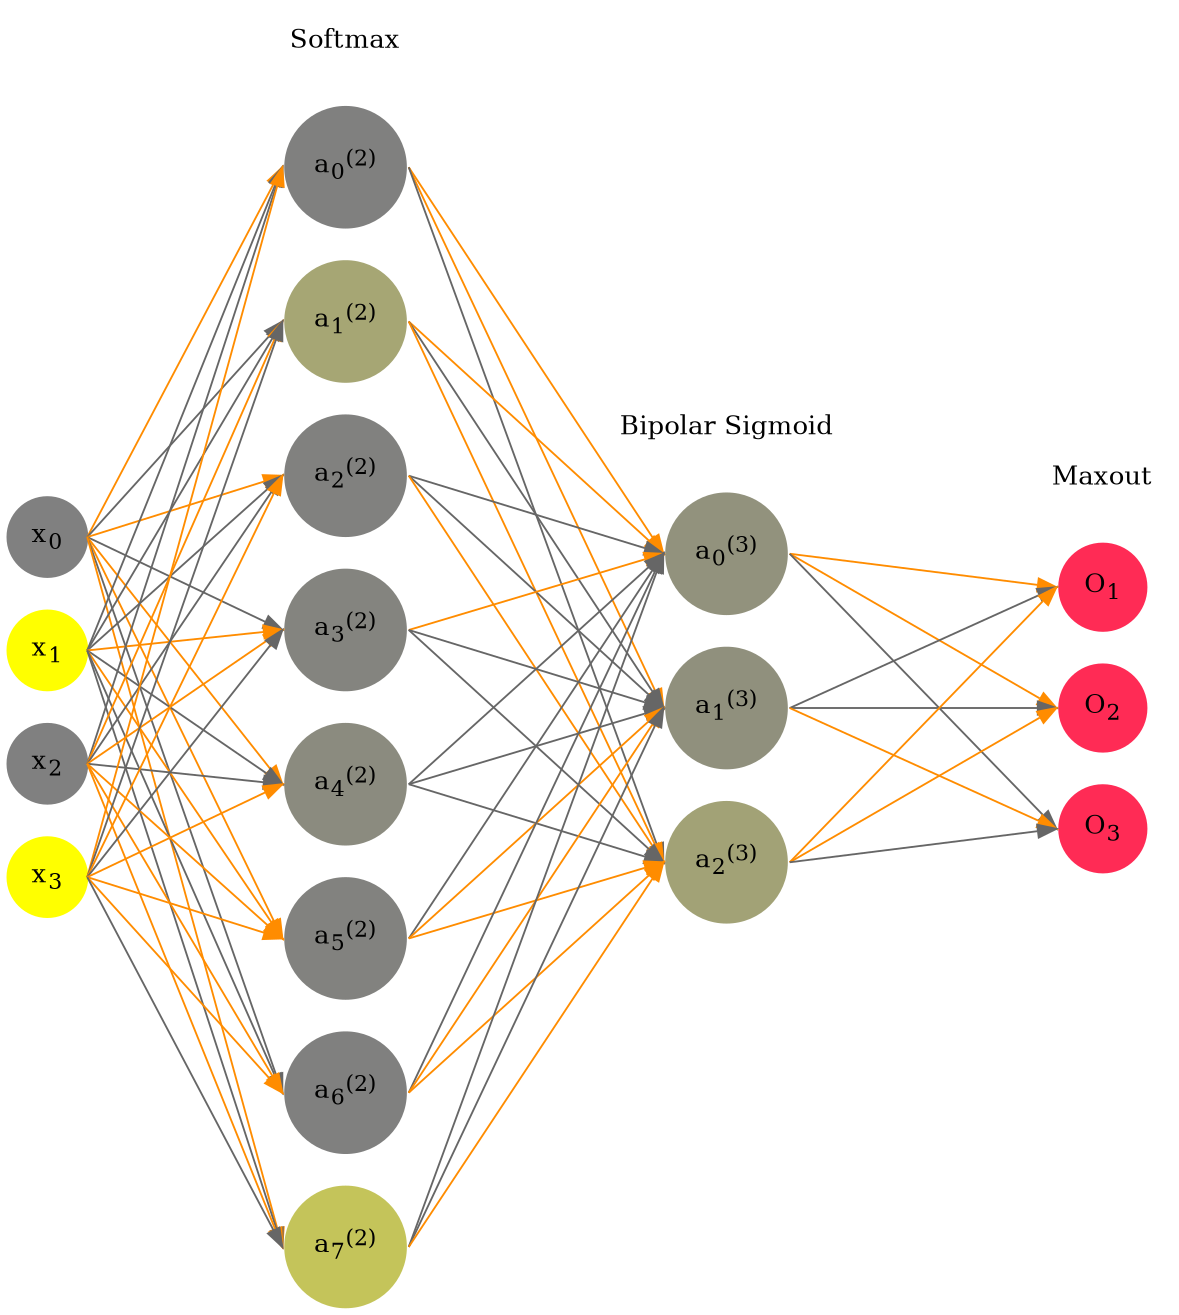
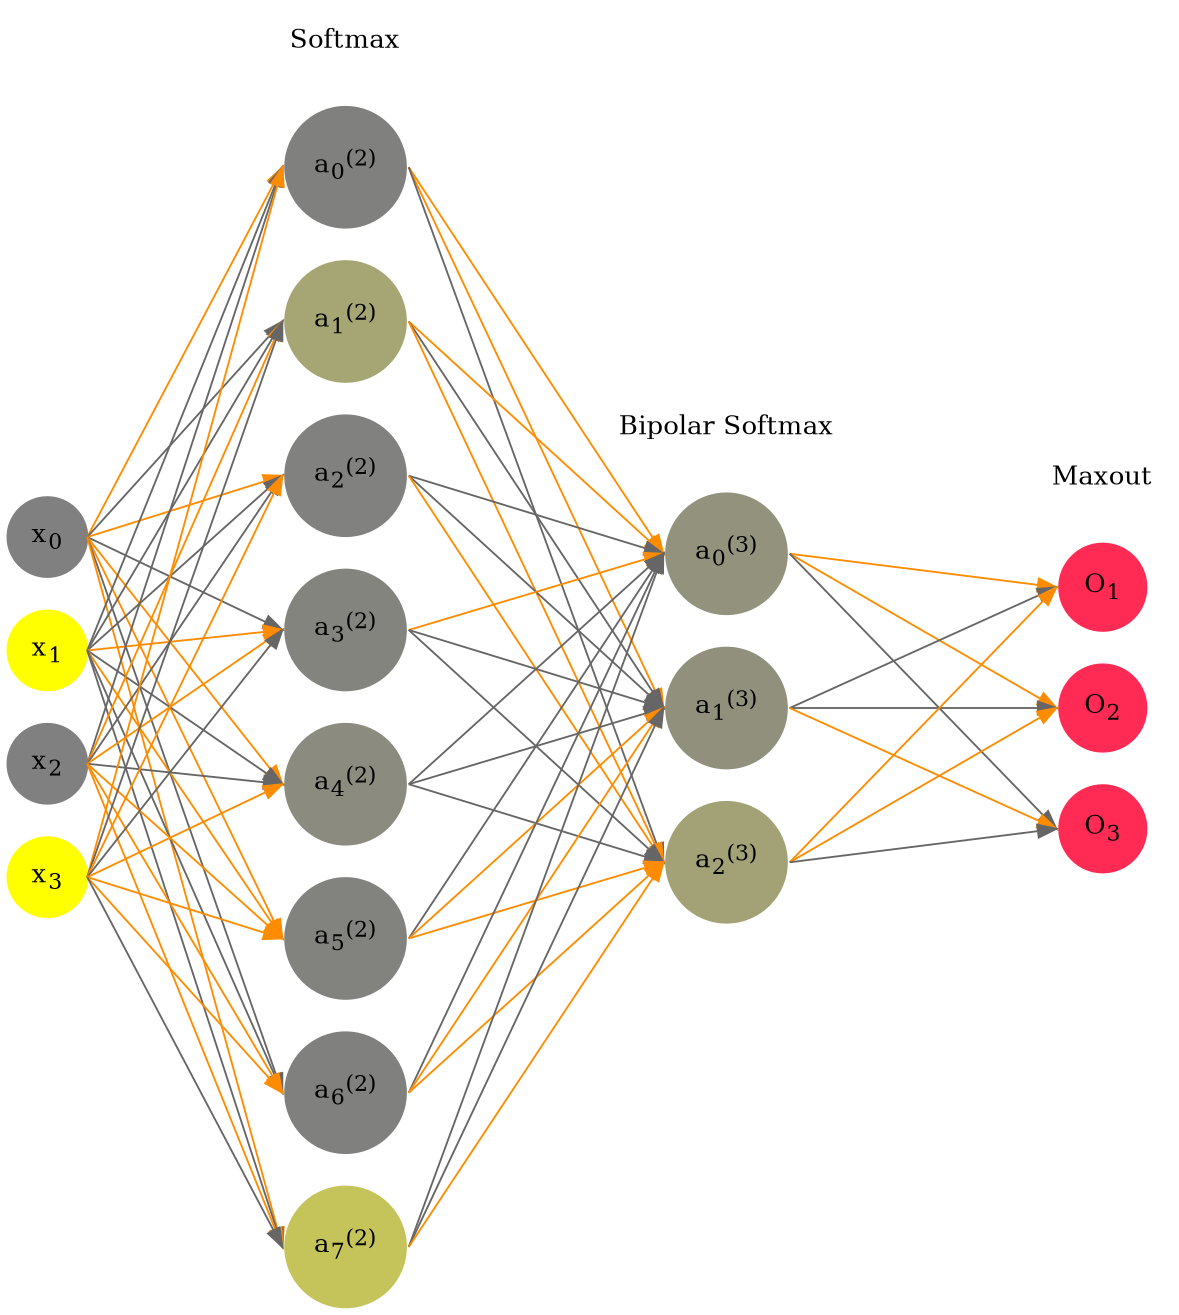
node "Bipolar Sigmoid": label "Bipolar Sigmoid" -> "Bipolar Softmax"
